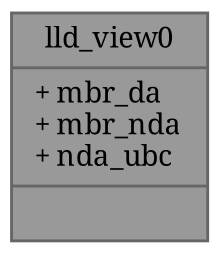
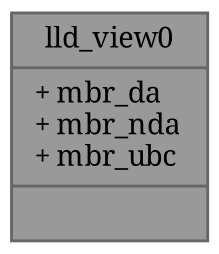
node "lld_view0": text "+ nda_ubc" -> "+ mbr_ubc"
